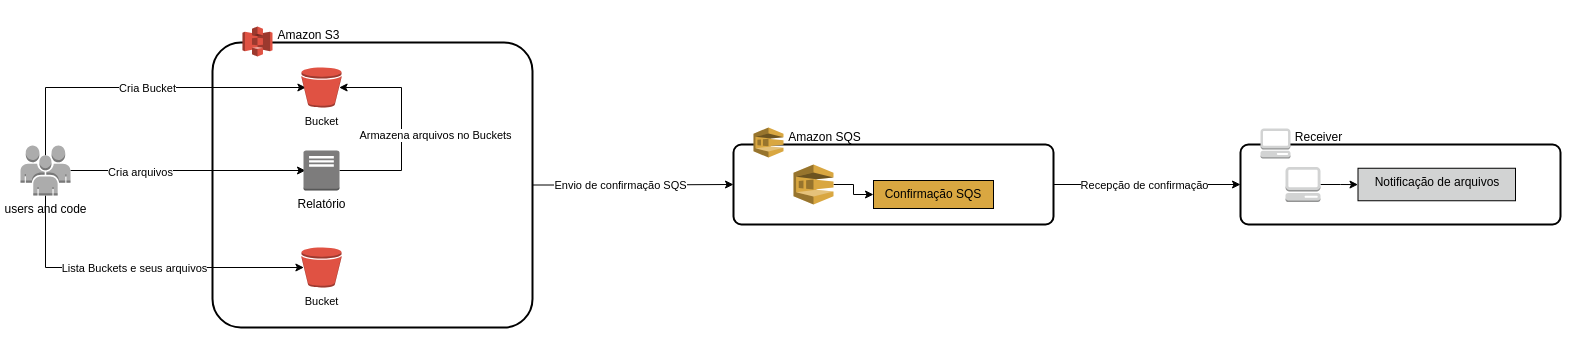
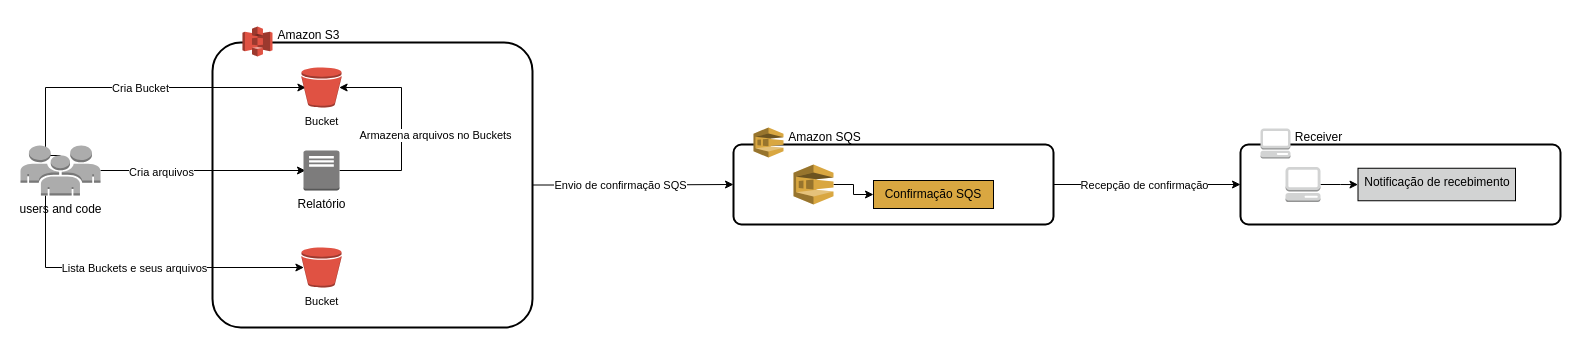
node "users and code": size 50x50 -> 80x50
node "Notificação de arquivos": label "Notificação de arquivos" -> "Notificação de recebimento"
